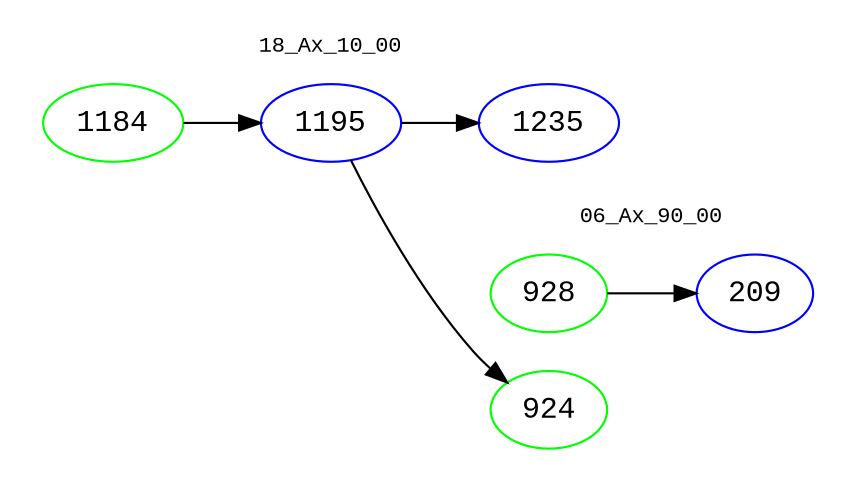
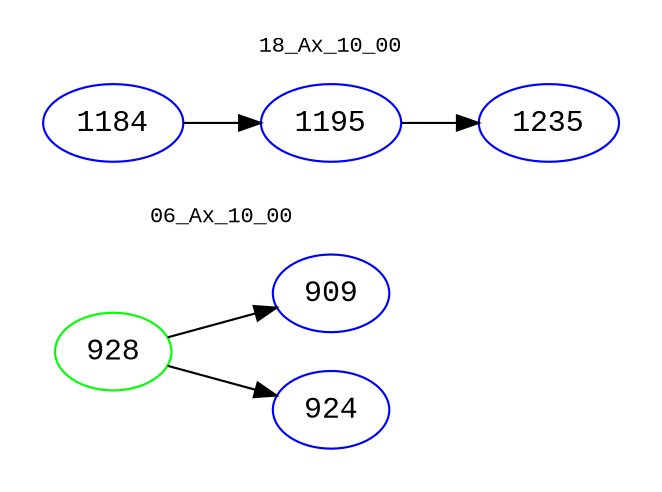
node "1184": color green -> blue
cluster "06_Ax_90_00": label "06_Ax_90_00" -> "06_Ax_10_00"
edge "1195" -> "924": now "928" -> "924"
node "209": label "209" -> "909"
node "924": color green -> blue
